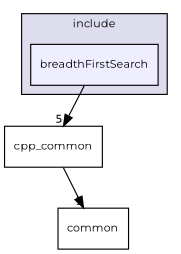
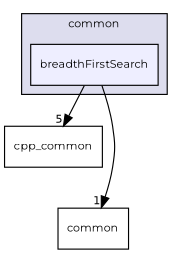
cluster "include": label "include" -> "common"
edge "cpp_common" -> "common": now "breadthFirstSearch" -> "common"
